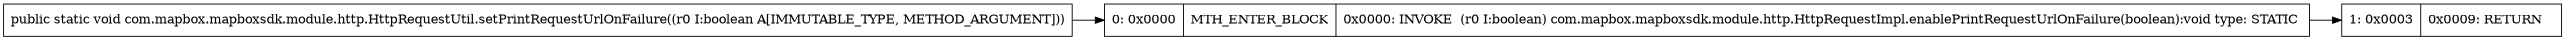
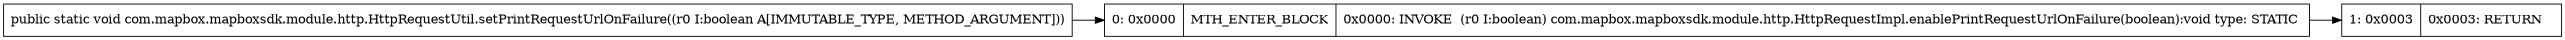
node "1: 0x0003": text "0x0009: RETURN" -> "0x0003: RETURN"
